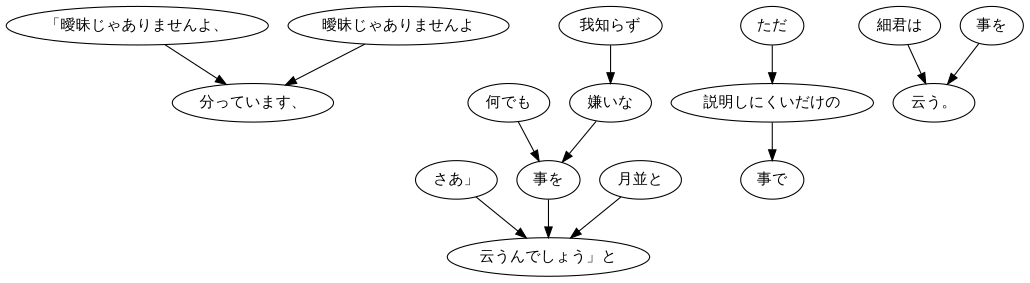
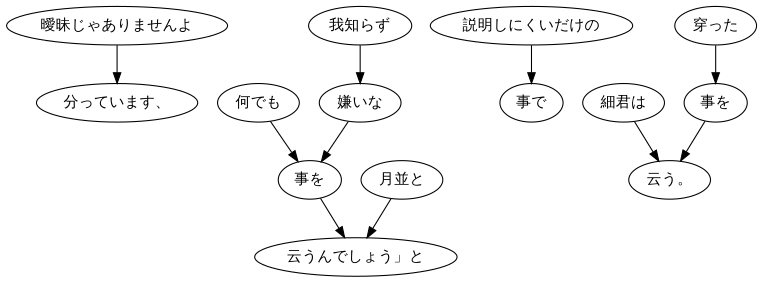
node "「曖昧じゃありませんよ、": removed
node "穿った": added
node "ただ": removed
node "さあ」": removed
